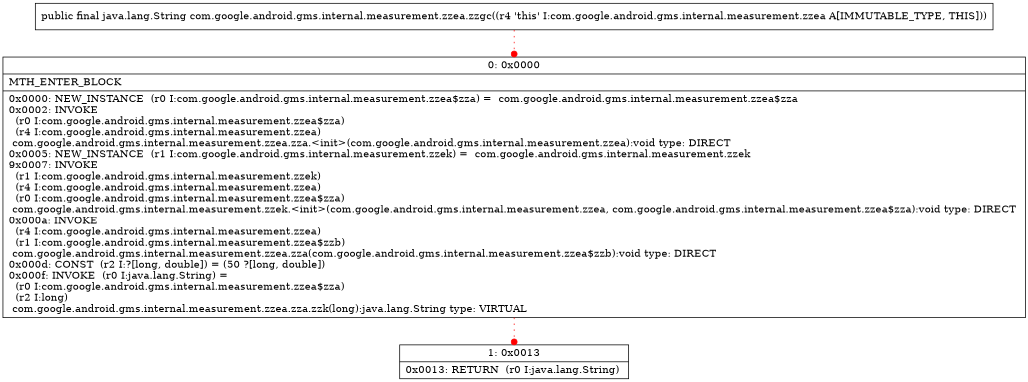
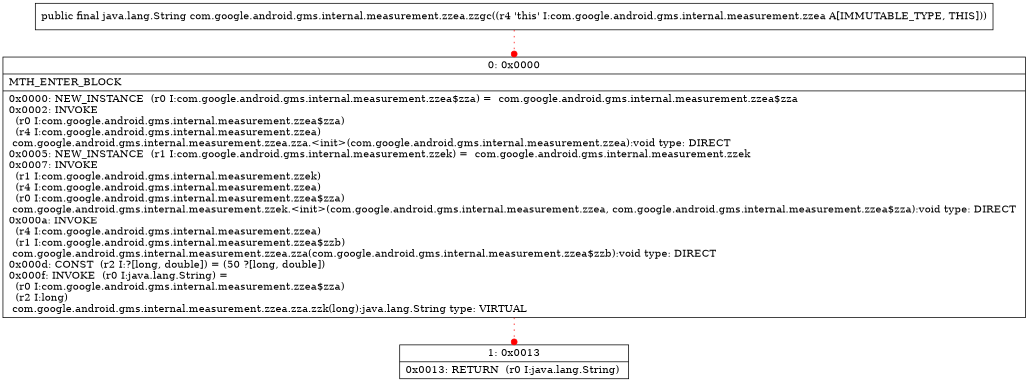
node "0: 0x0000": text "9x0007: INVOKE" -> "0x0007: INVOKE"
